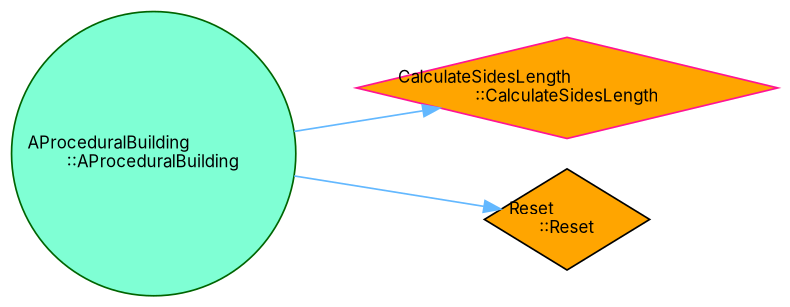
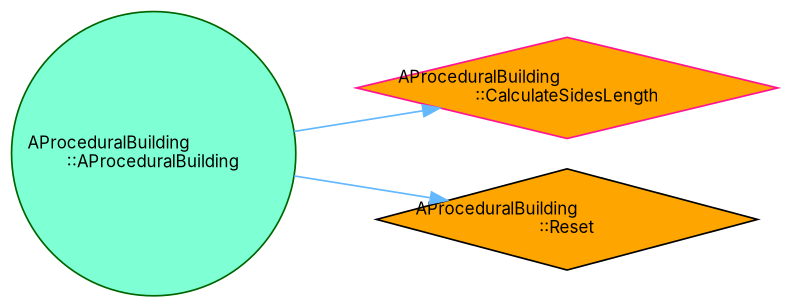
node "CalculateSidesLength ::CalculateSidesLength": label "CalculateSidesLength ::CalculateSidesLength" -> "AProceduralBuilding ::CalculateSidesLength"
node "Reset ::Reset": label "Reset ::Reset" -> "AProceduralBuilding ::Reset"
